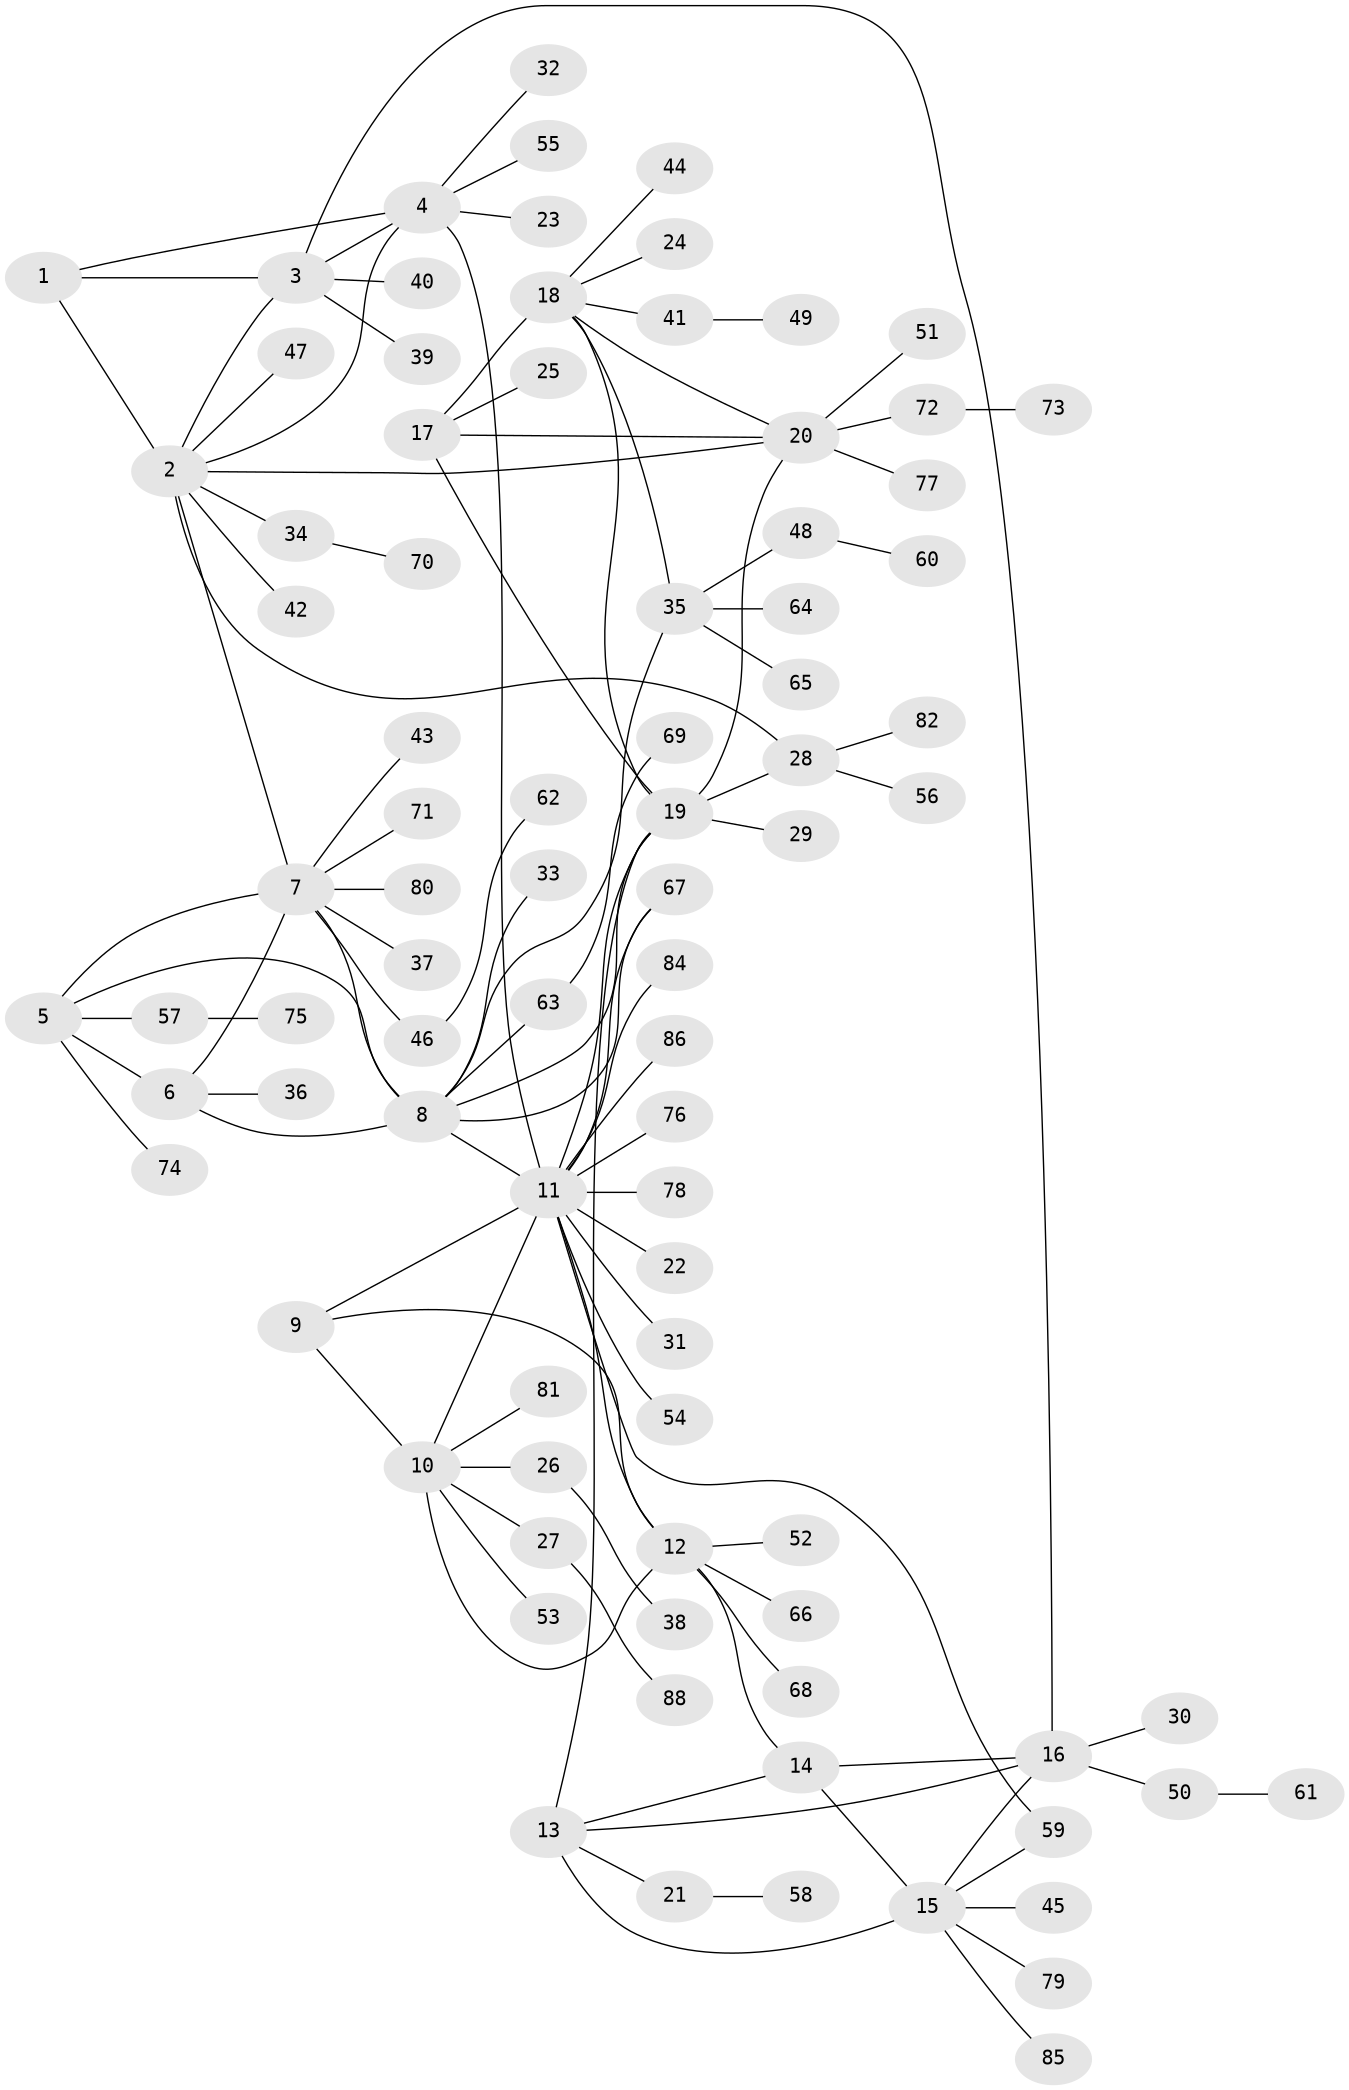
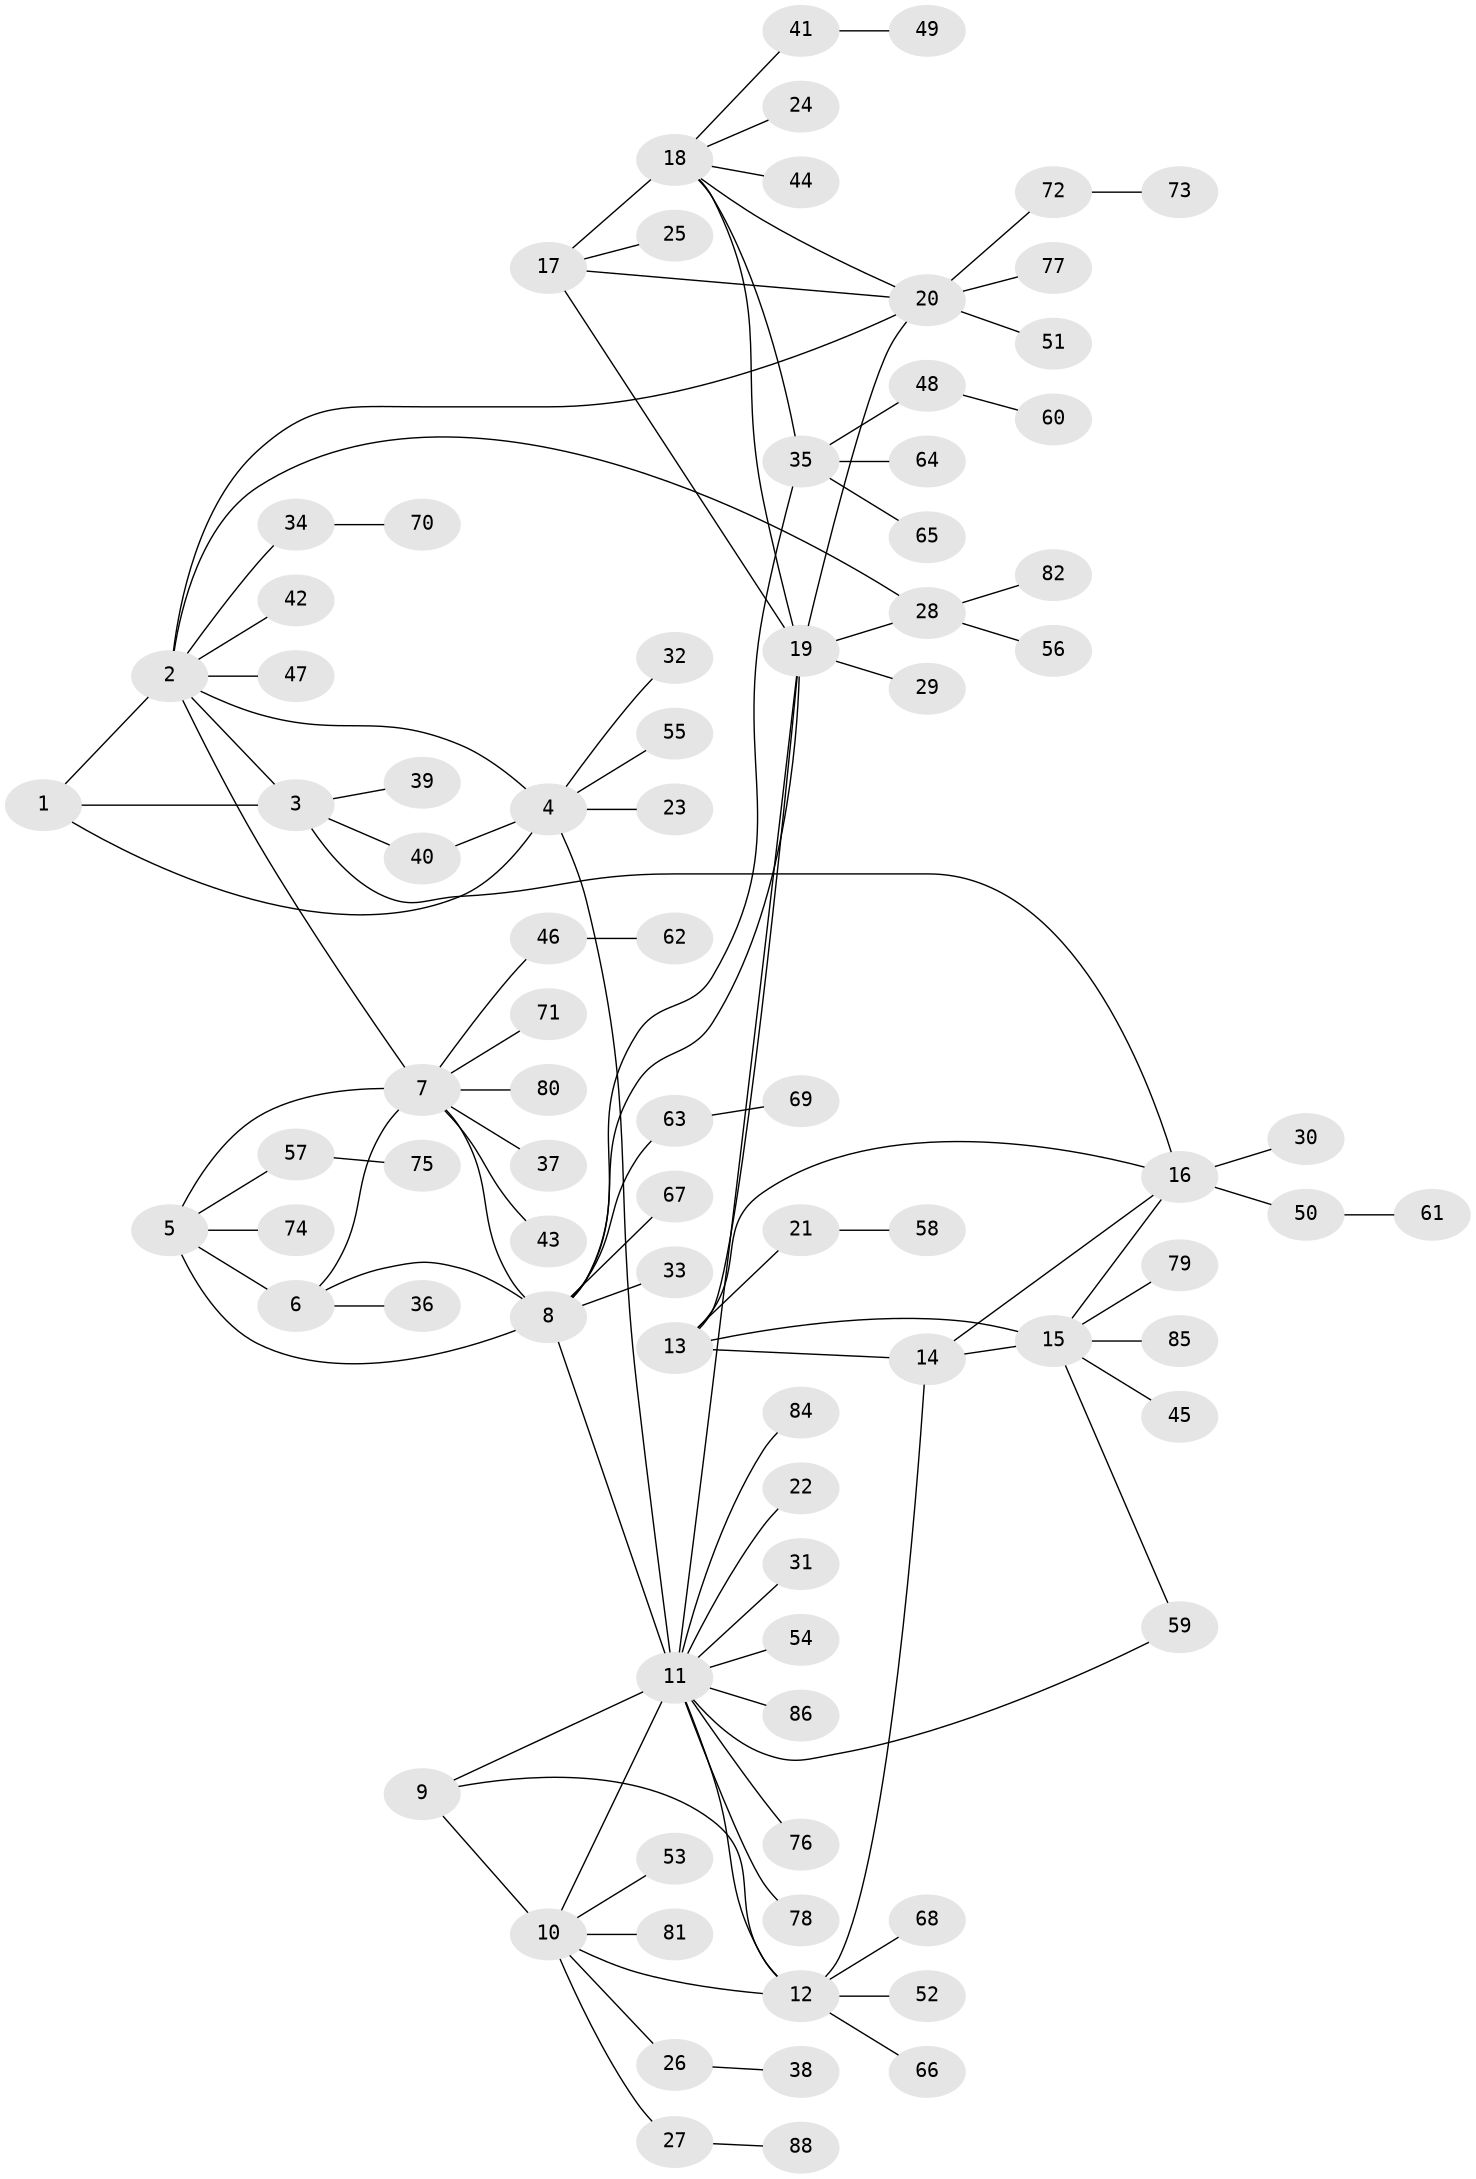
edge "4" -- "3": now "4" -- "40"
edge "67" -- "11": removed
